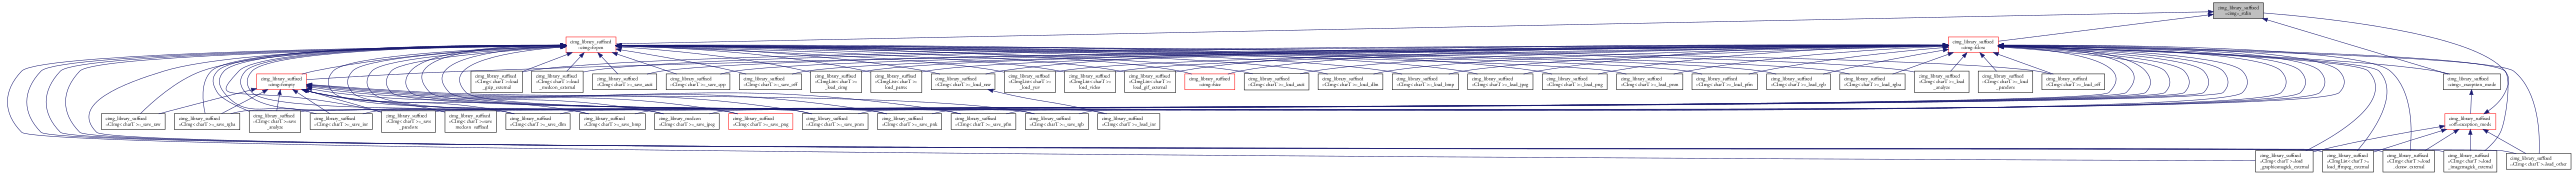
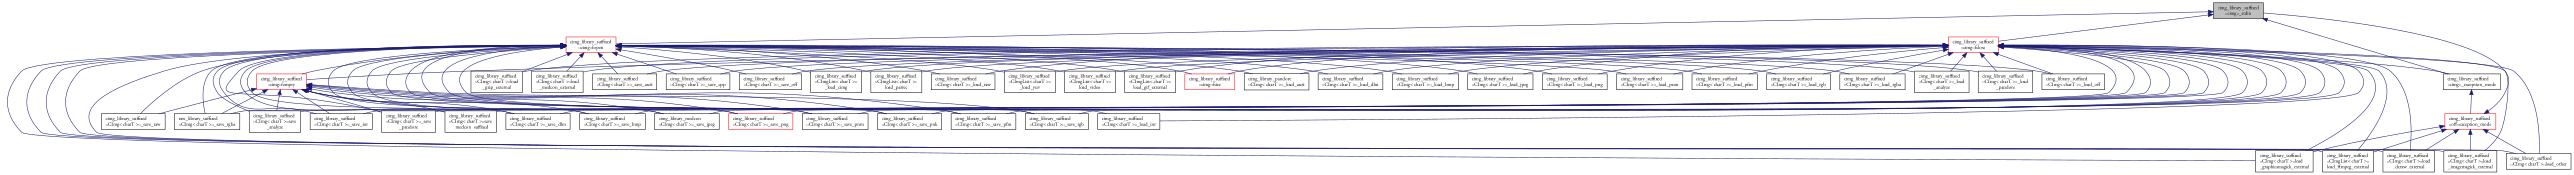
edge "cimg_library_suffixed ::CImg< charT >::_load _pandore" -> "cimg_library_suffixed ::cimg::fopen": added
node "cimg_library_suffixed ::CImg< charT >::_load_ascii": label "cimg_library_suffixed ::CImg< charT >::_load_ascii" -> "cimg_library_pandore ::CImg< charT >::_load_ascii"
edge "cimg_library_suffixed ::CImg< charT >::_load_inr" -> "cimg_library_suffixed ::CImg< charT >::_load_raw": now "cimg_library_suffixed ::CImg< charT >::_load_inr" -> "cimg_library_suffixed ::cimg::fclose"
edge "cimg_library_suffixed ::CImg< charT >::_save_png" -> "cimg_library_suffixed ::cimg::fclose": added
node "cimg_library_suffixed ::CImg< charT >::_save_rgba": label "cimg_library_suffixed ::CImg< charT >::_save_rgba" -> "raw_library_suffixed ::CImg< charT >::_save_rgba"
